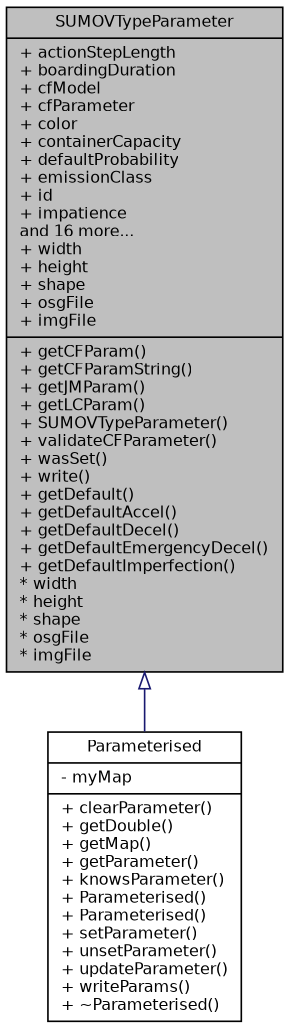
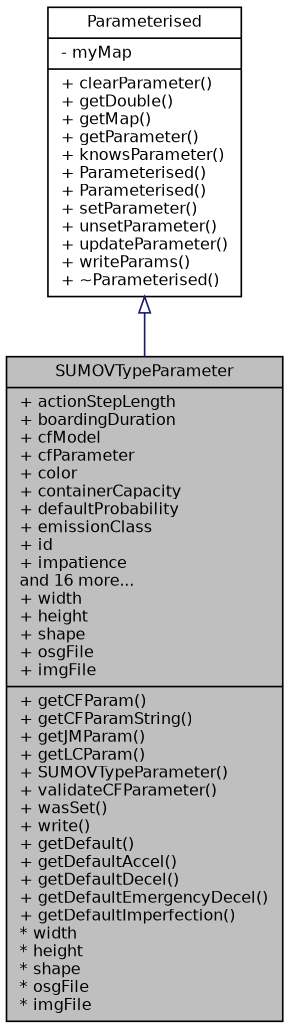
edge "Parameterised" -> "SUMOVTypeParameter": reversed
